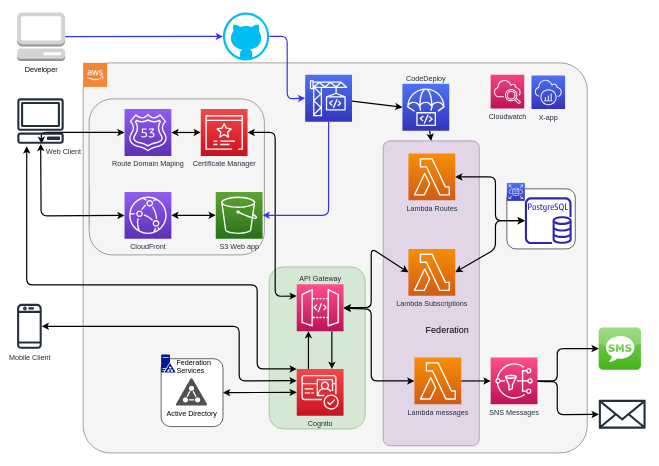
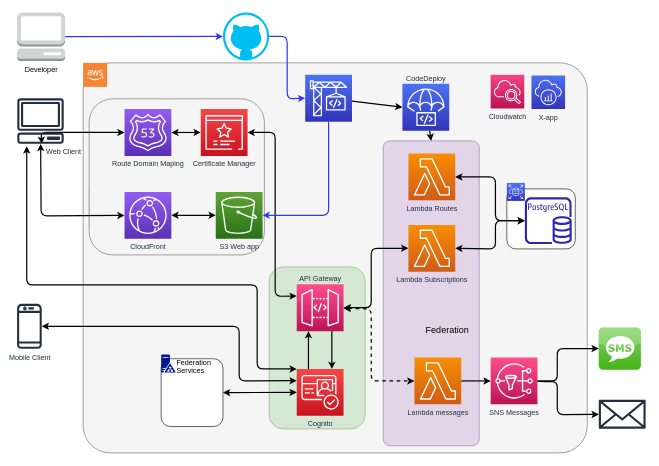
node "Lambda Subscriptions": moved (432, 272) -> (432, 248)
edge "API Gateway" -- "Lambda messages": style solid -> dashed
node "Active Directory": removed
